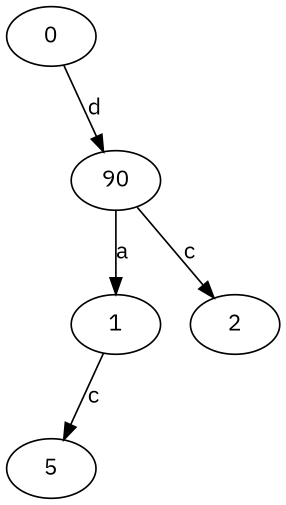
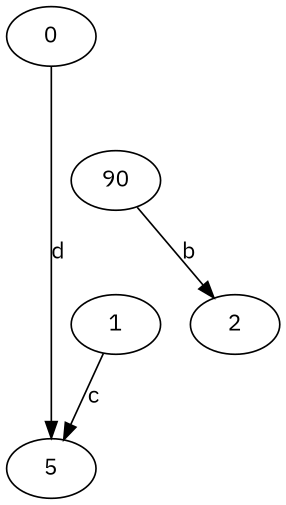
edge "0" -> "90": now "0" -> "5"
edge "90" -> "1": removed, label "a"
edge "90" -> "2": label "c" -> "b"
